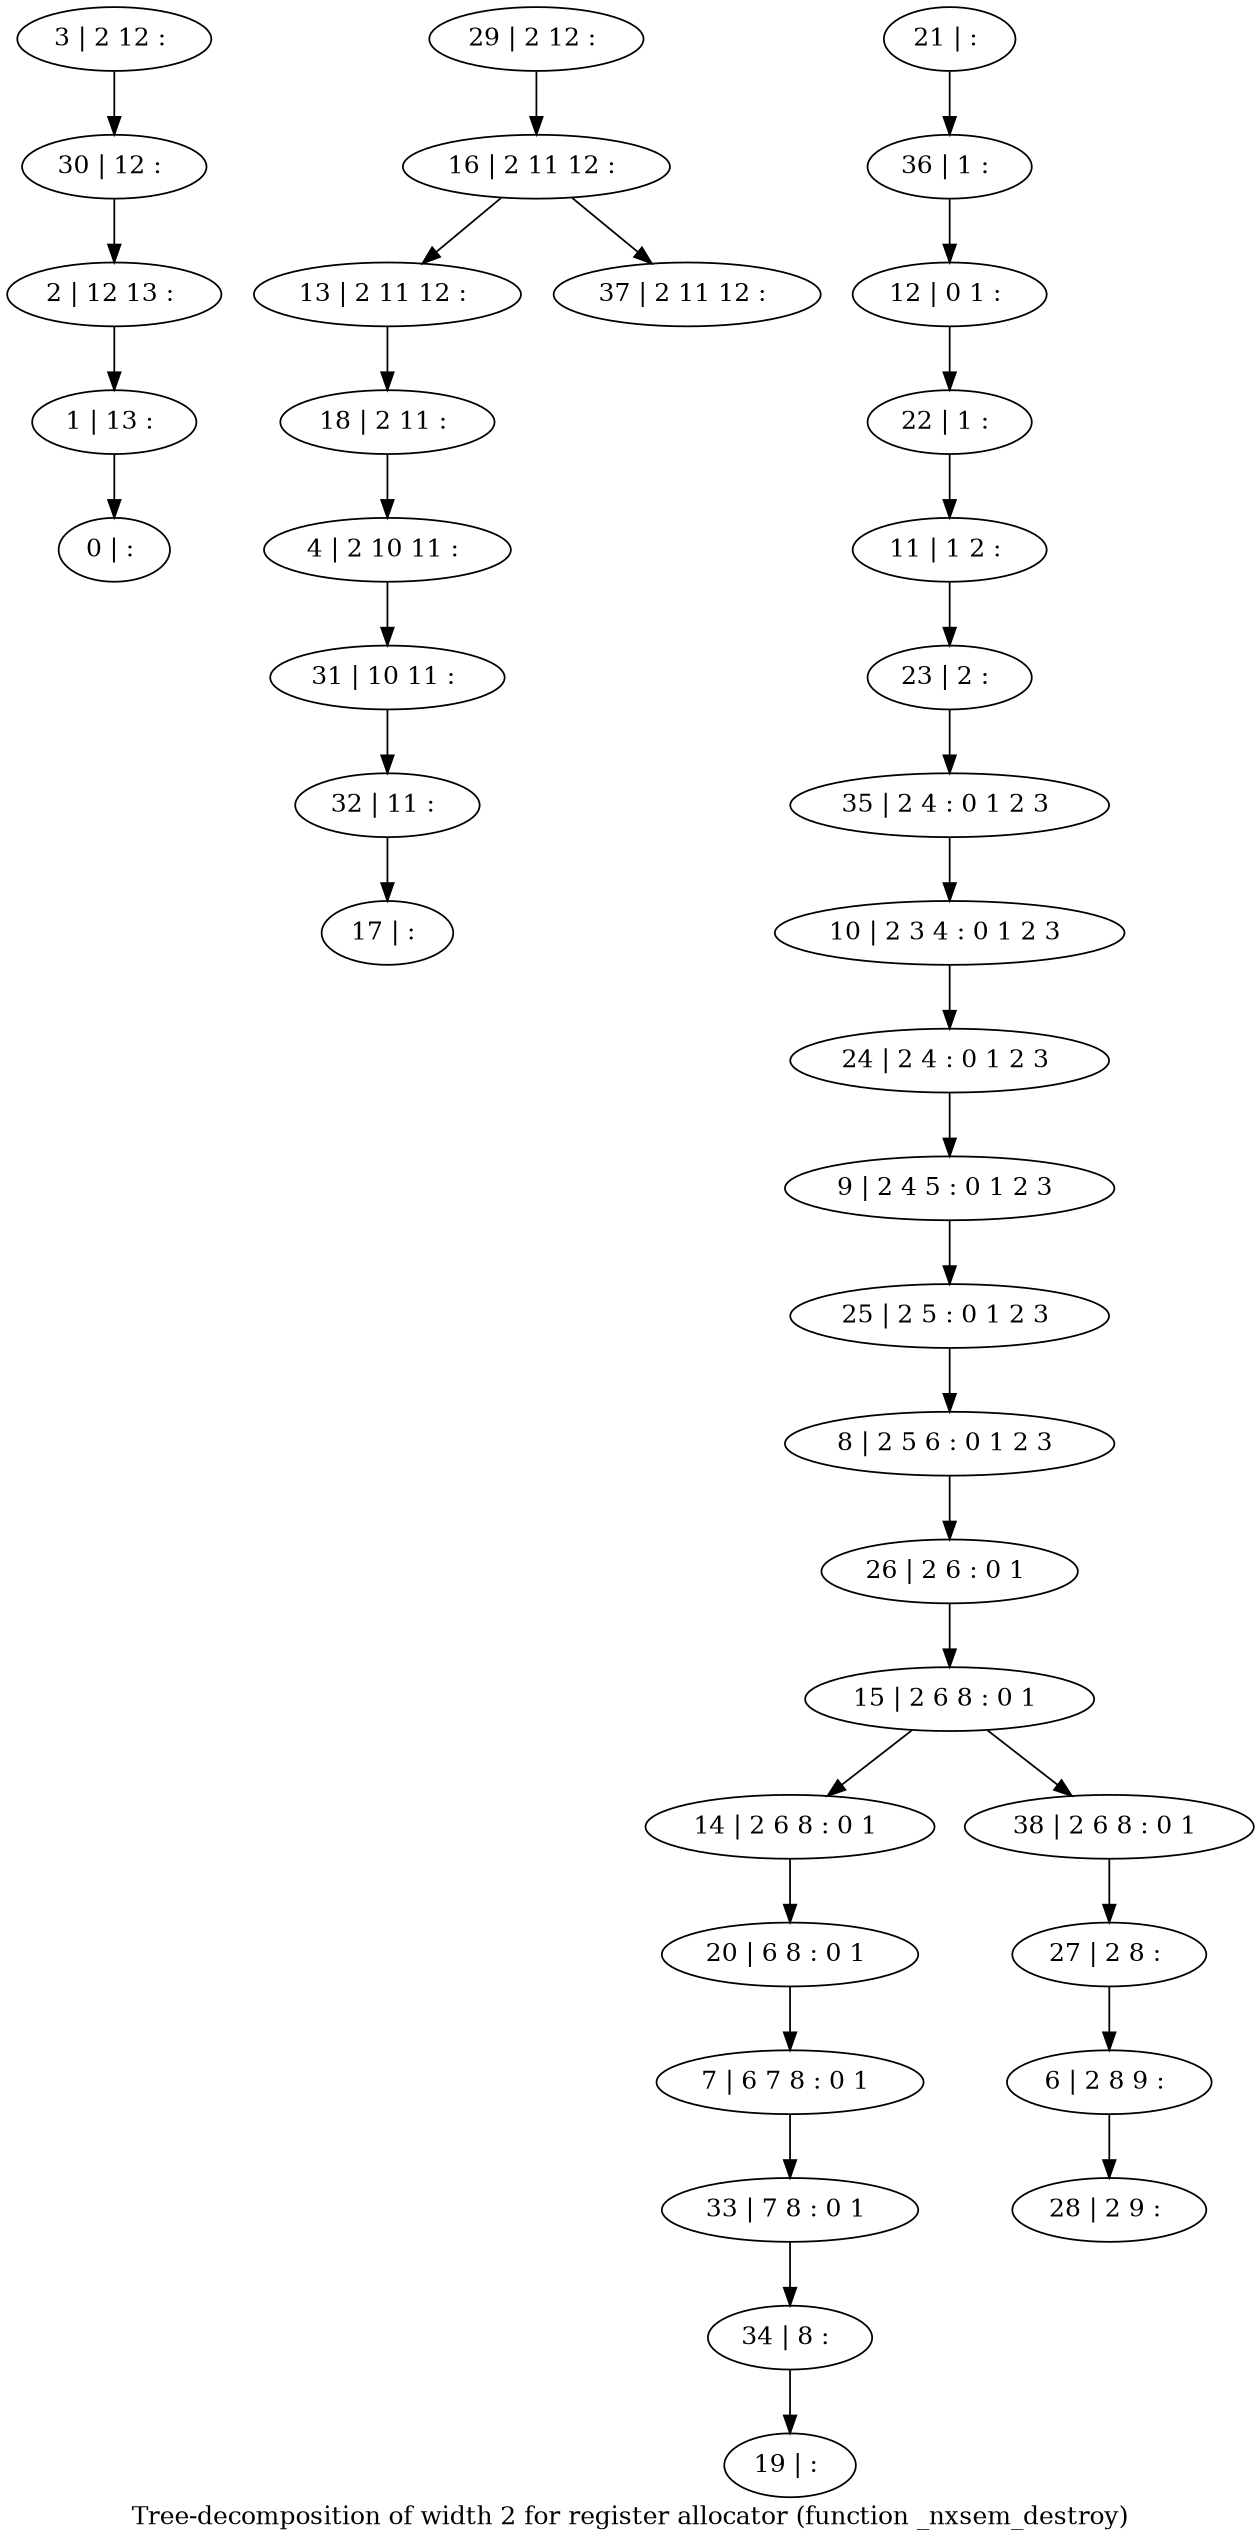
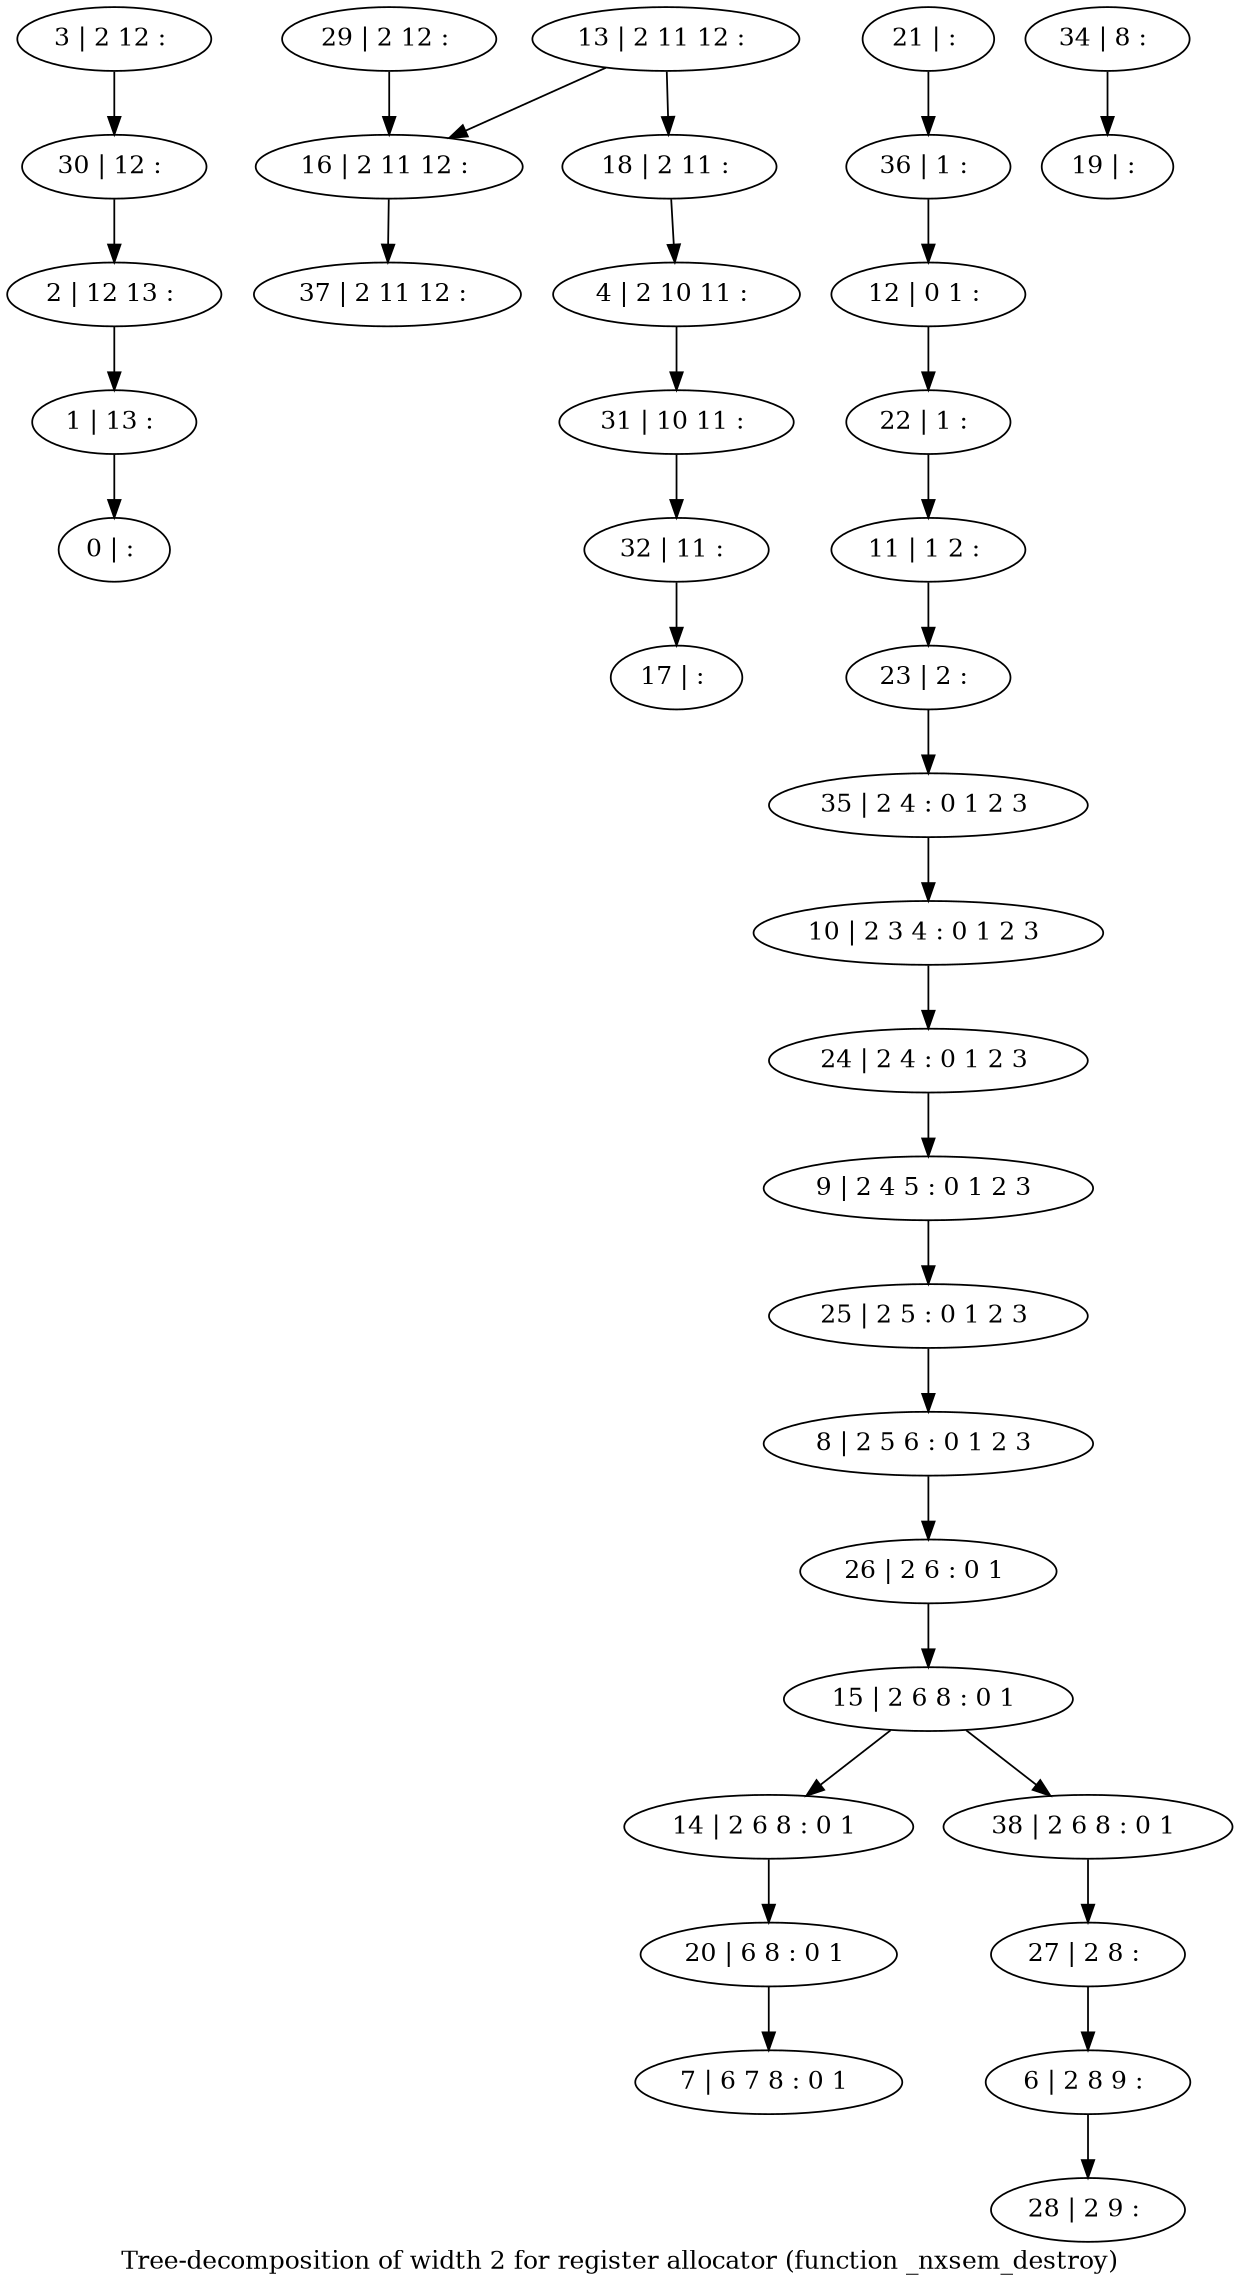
edge "16 | 2 11 12 :" -> "13 | 2 11 12 :": reversed
node "33 | 7 8 : 0 1": removed
